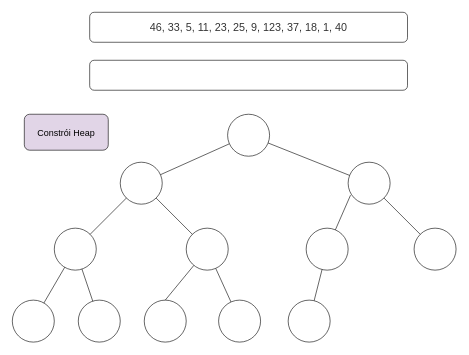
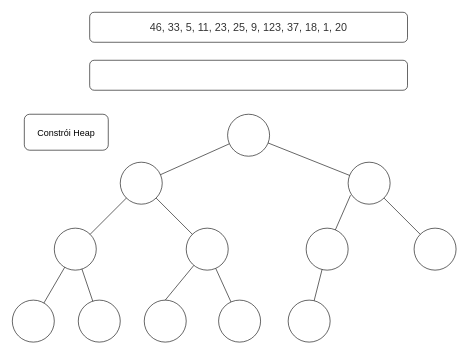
node "46, 33, 5, 11, 23, 25, 9, 123, 37, 18, 1, 40": label "46, 33, 5, 11, 23, 25, 9, 123, 37, 18, 1, 40" -> "46, 33, 5, 11, 23, 25, 9, 123, 37, 18, 1, 20"
node "Constrói Heap": fillcolor #e1d5e7 -> #ffffff
